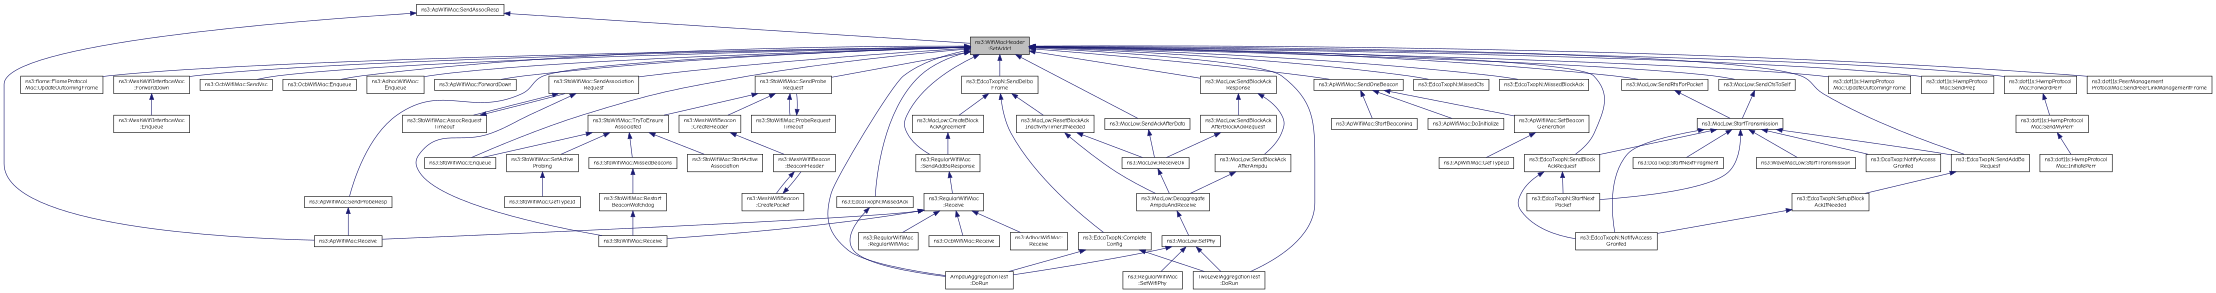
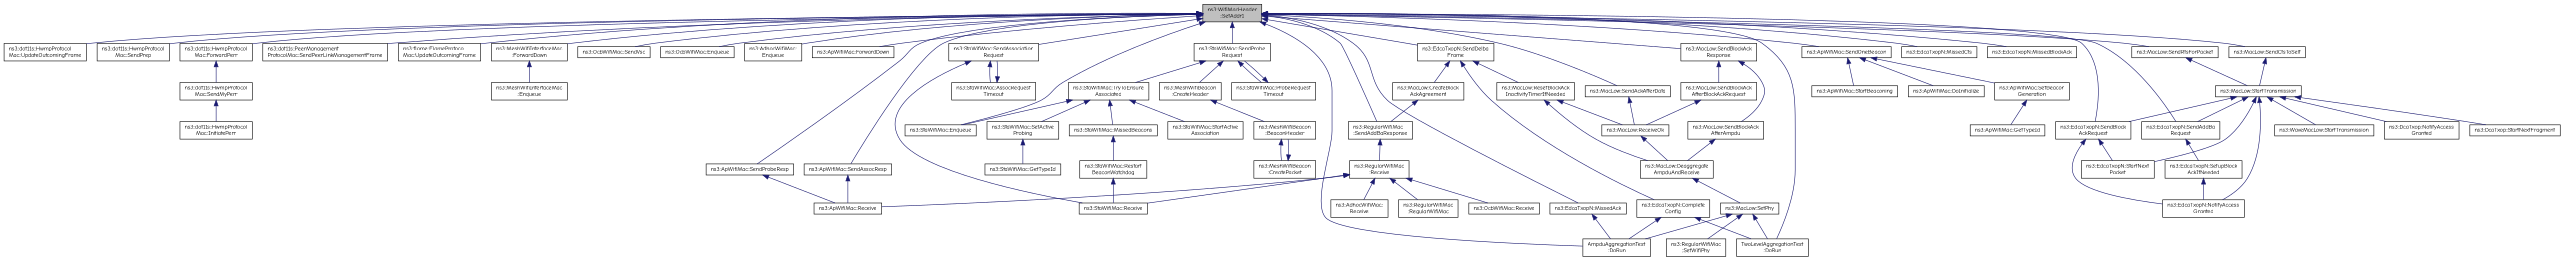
edge "ns3::WifiMacHeader ::SetAddr1" -> "ns3::ApWifiMac::SendAssocResp": reversed
